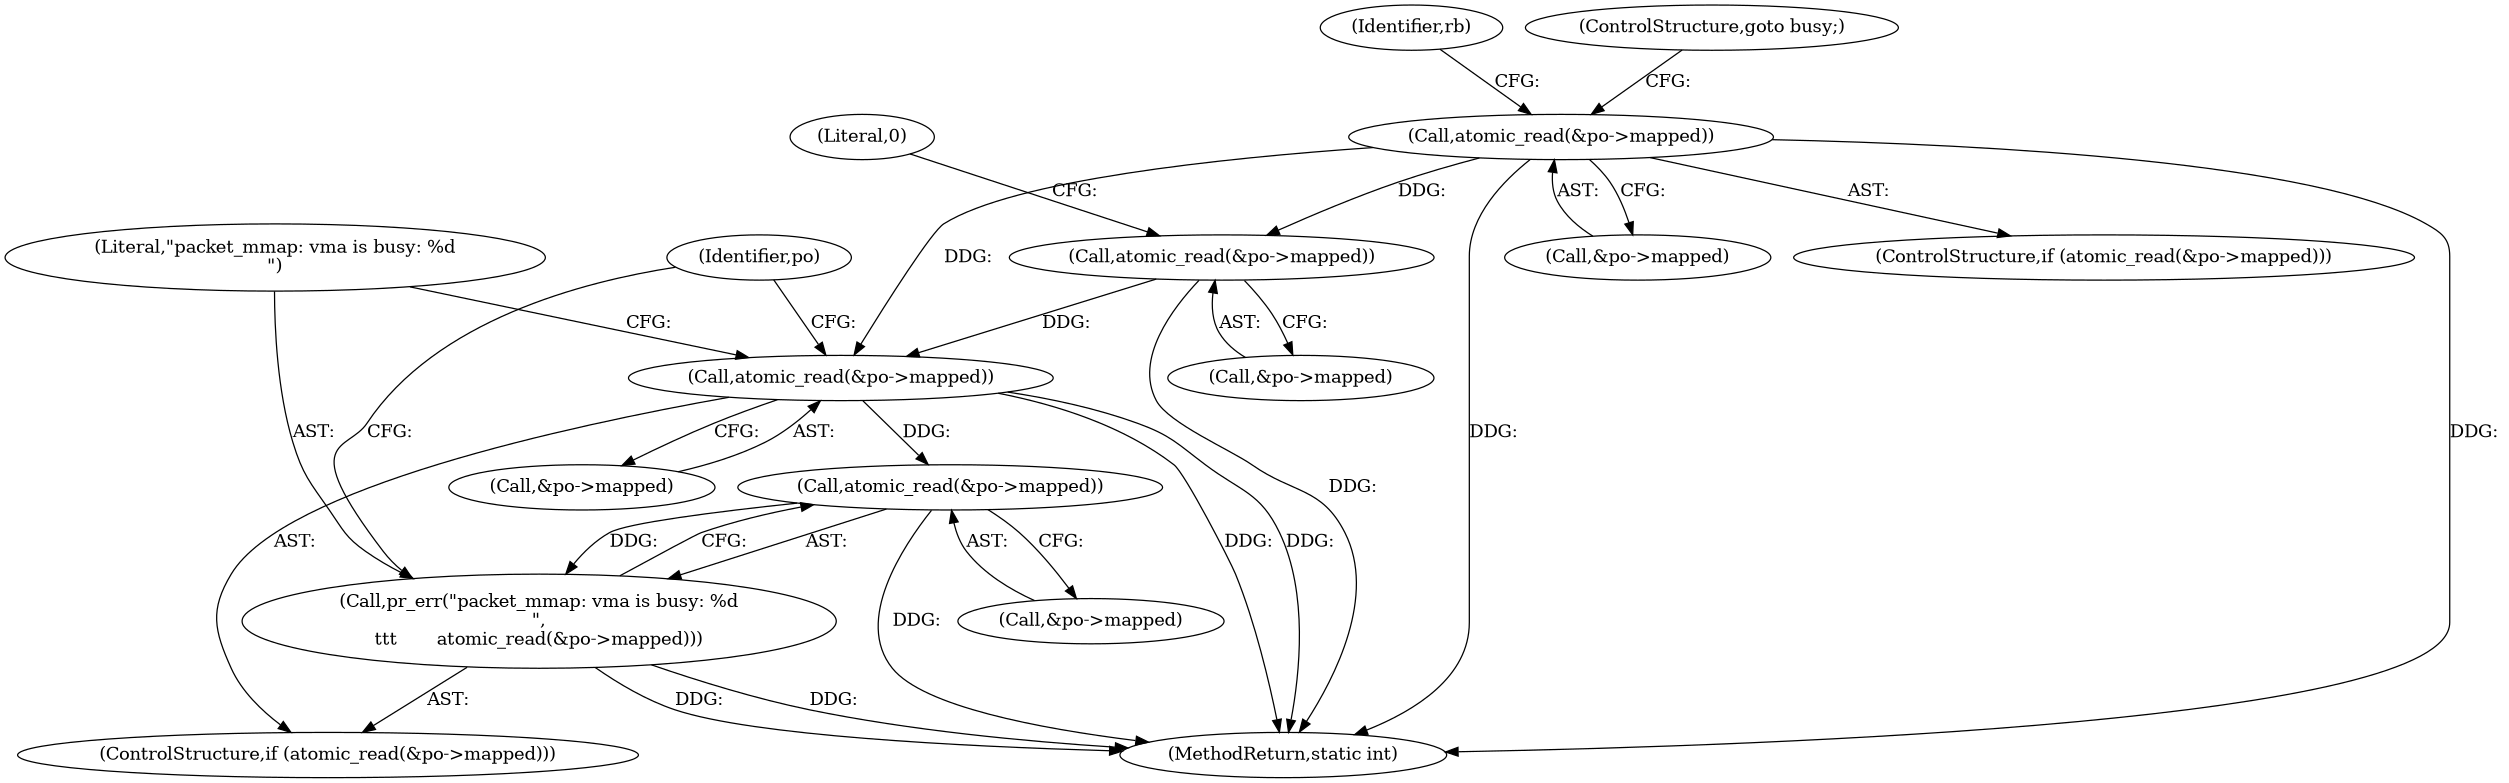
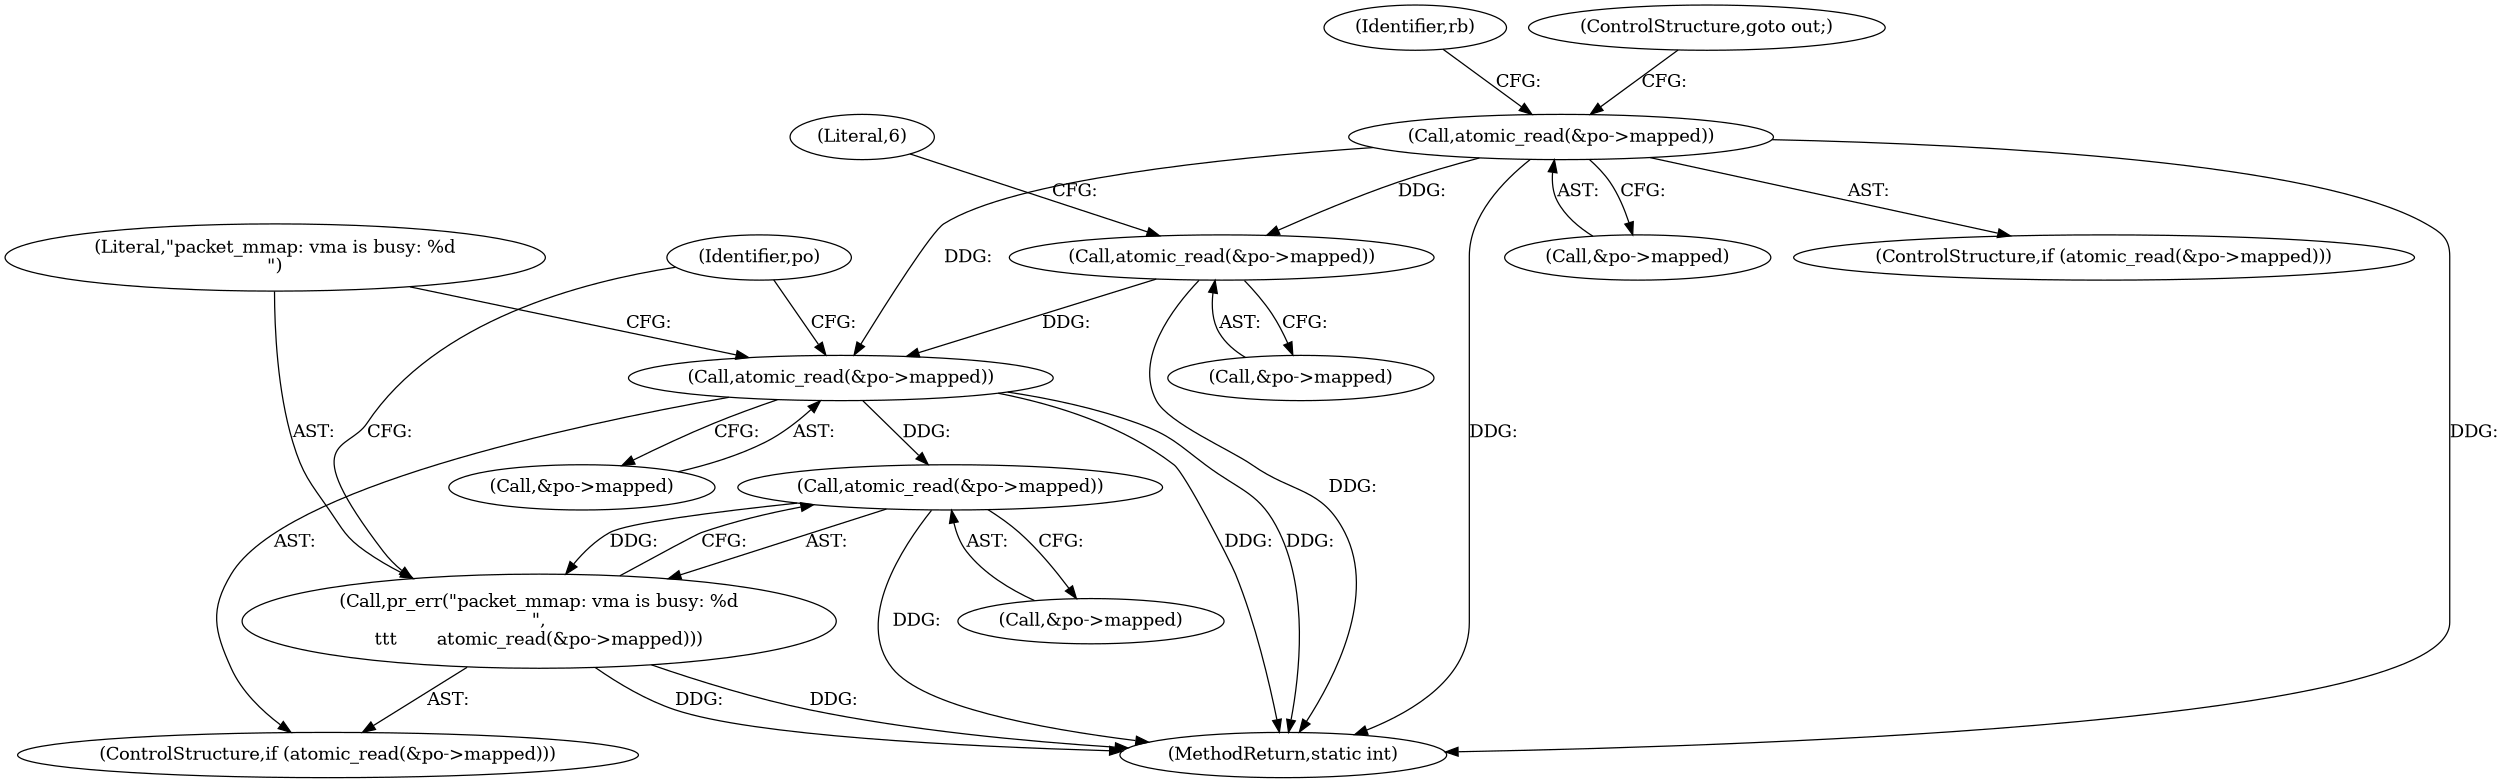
node "(ControlStructure,goto busy;)": label "(ControlStructure,goto busy;)" -> "(ControlStructure,goto out;)"
node "(Literal,0)": label "(Literal,0)" -> "(Literal,6)"
